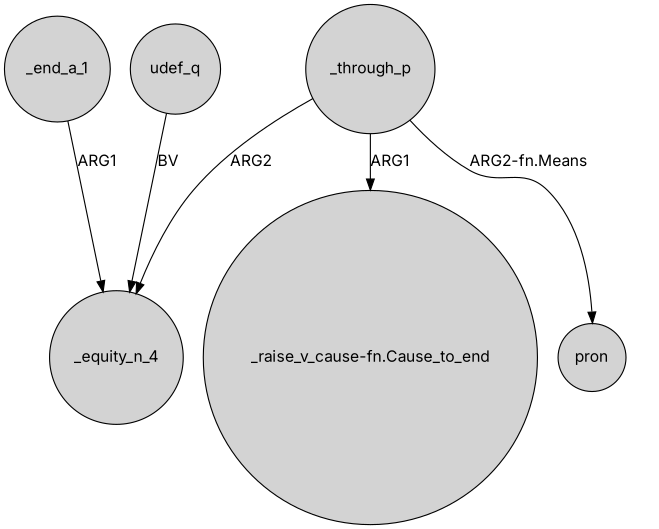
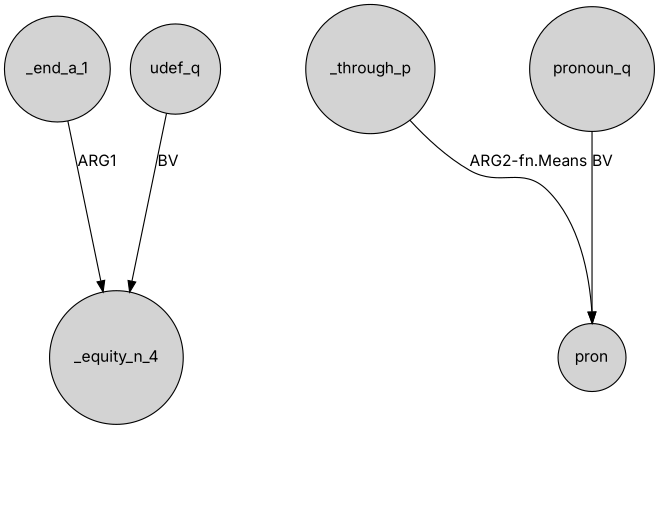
node "pronoun_q": added
edge "_through_p" -> "_equity_n_4": removed, label "ARG2"
node "_raise_v_cause-fn.Cause_to_end": removed
